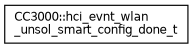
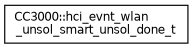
node "CC3000::hci_evnt_wlan _unsol_smart_config_done_t": label "CC3000::hci_evnt_wlan _unsol_smart_config_done_t" -> "CC3000::hci_evnt_wlan _unsol_smart_unsol_done_t"
